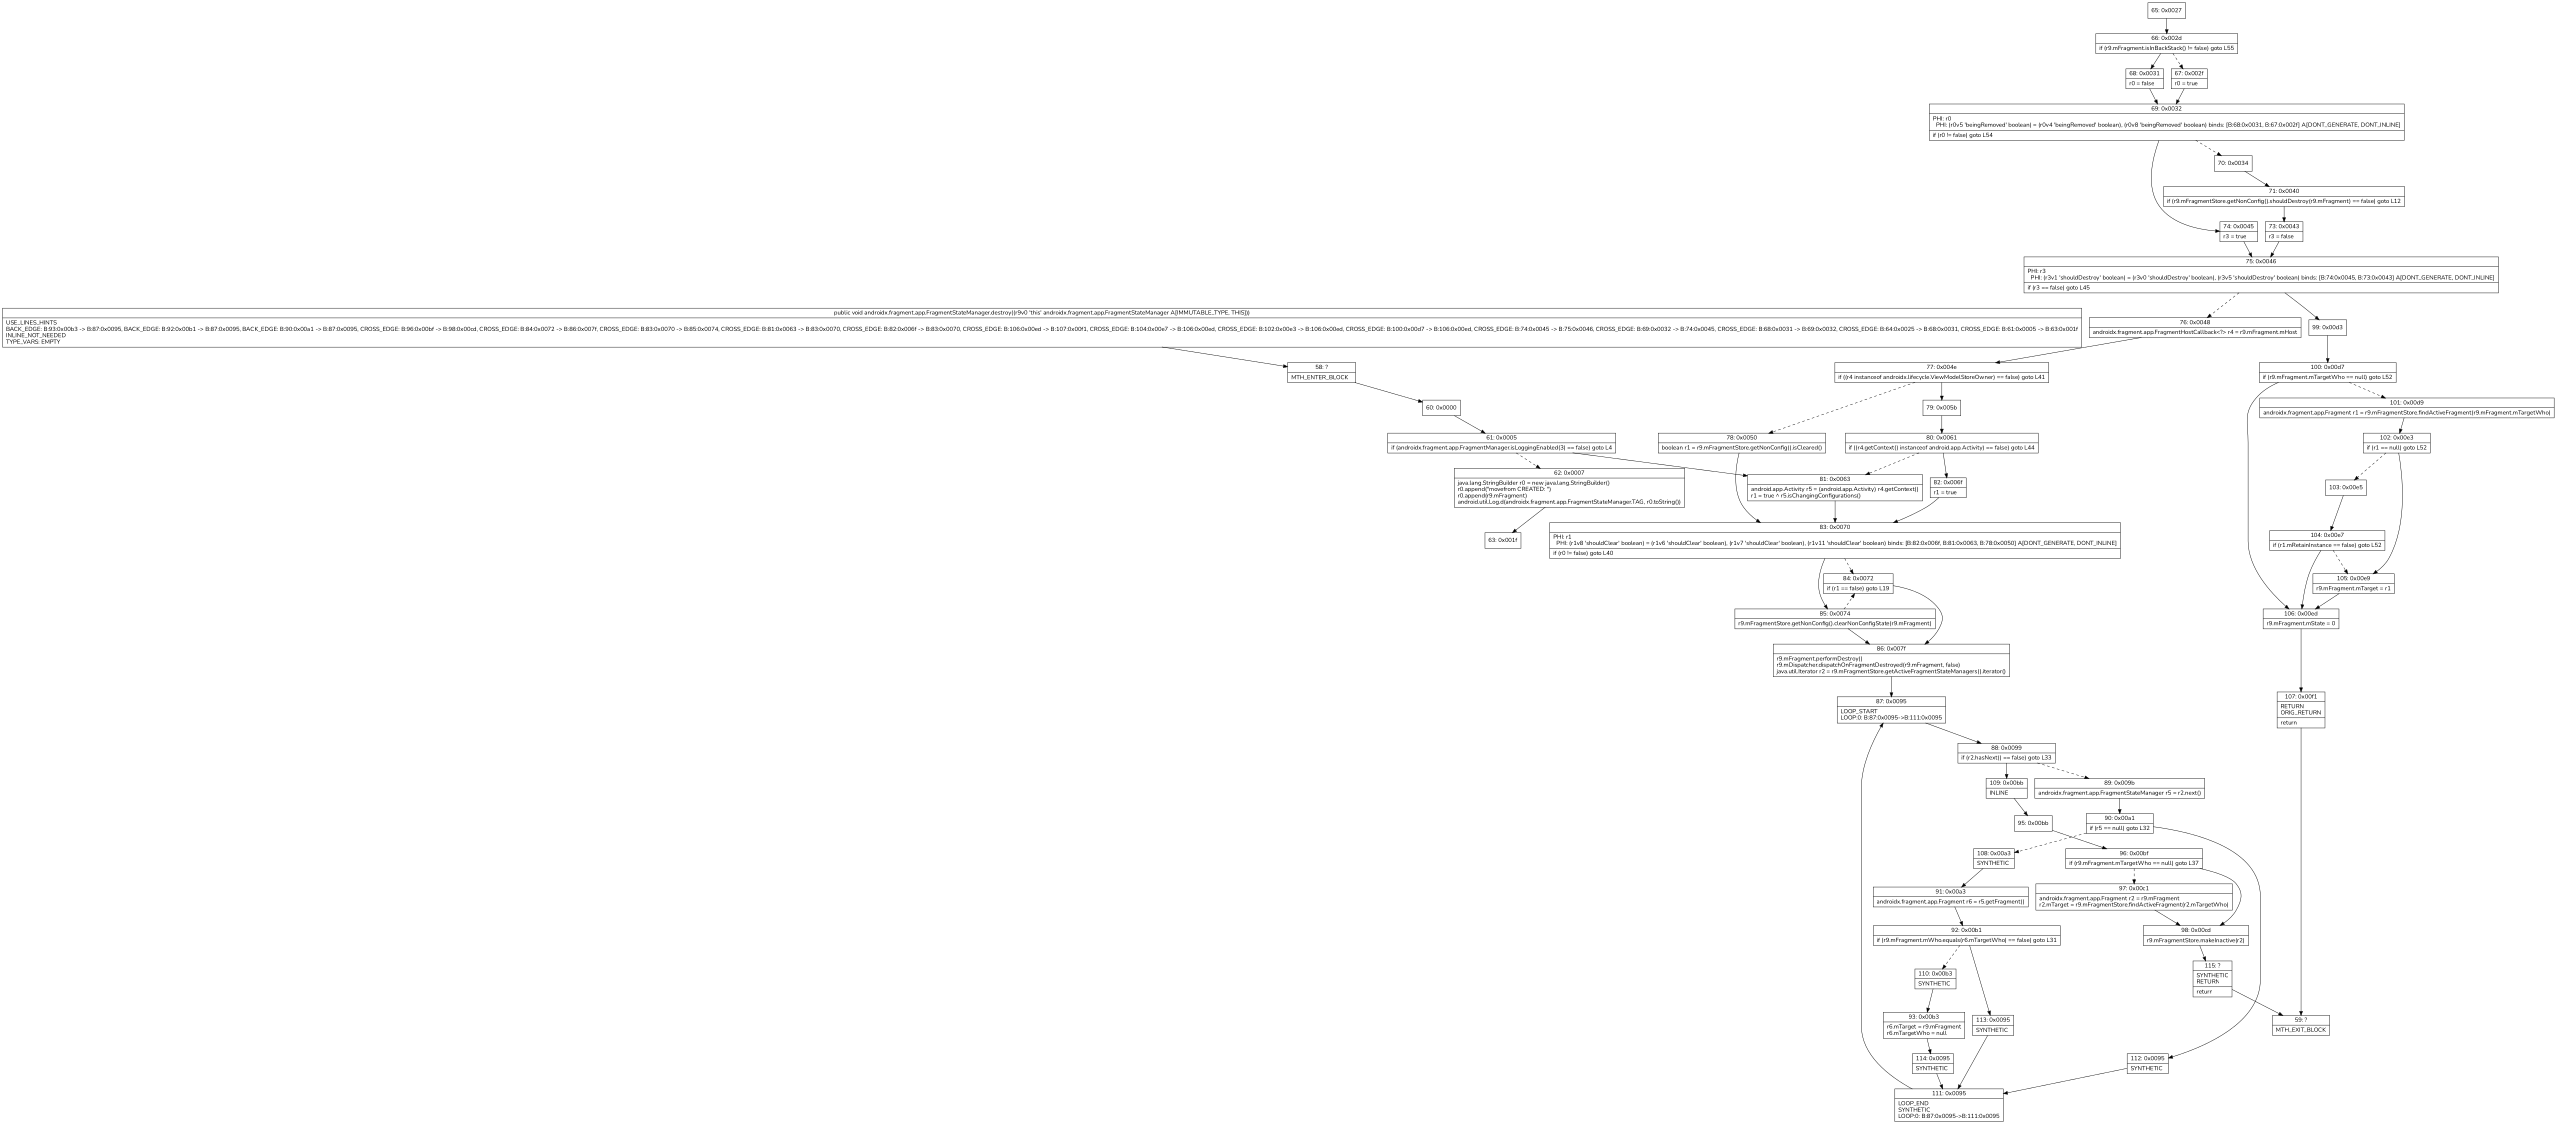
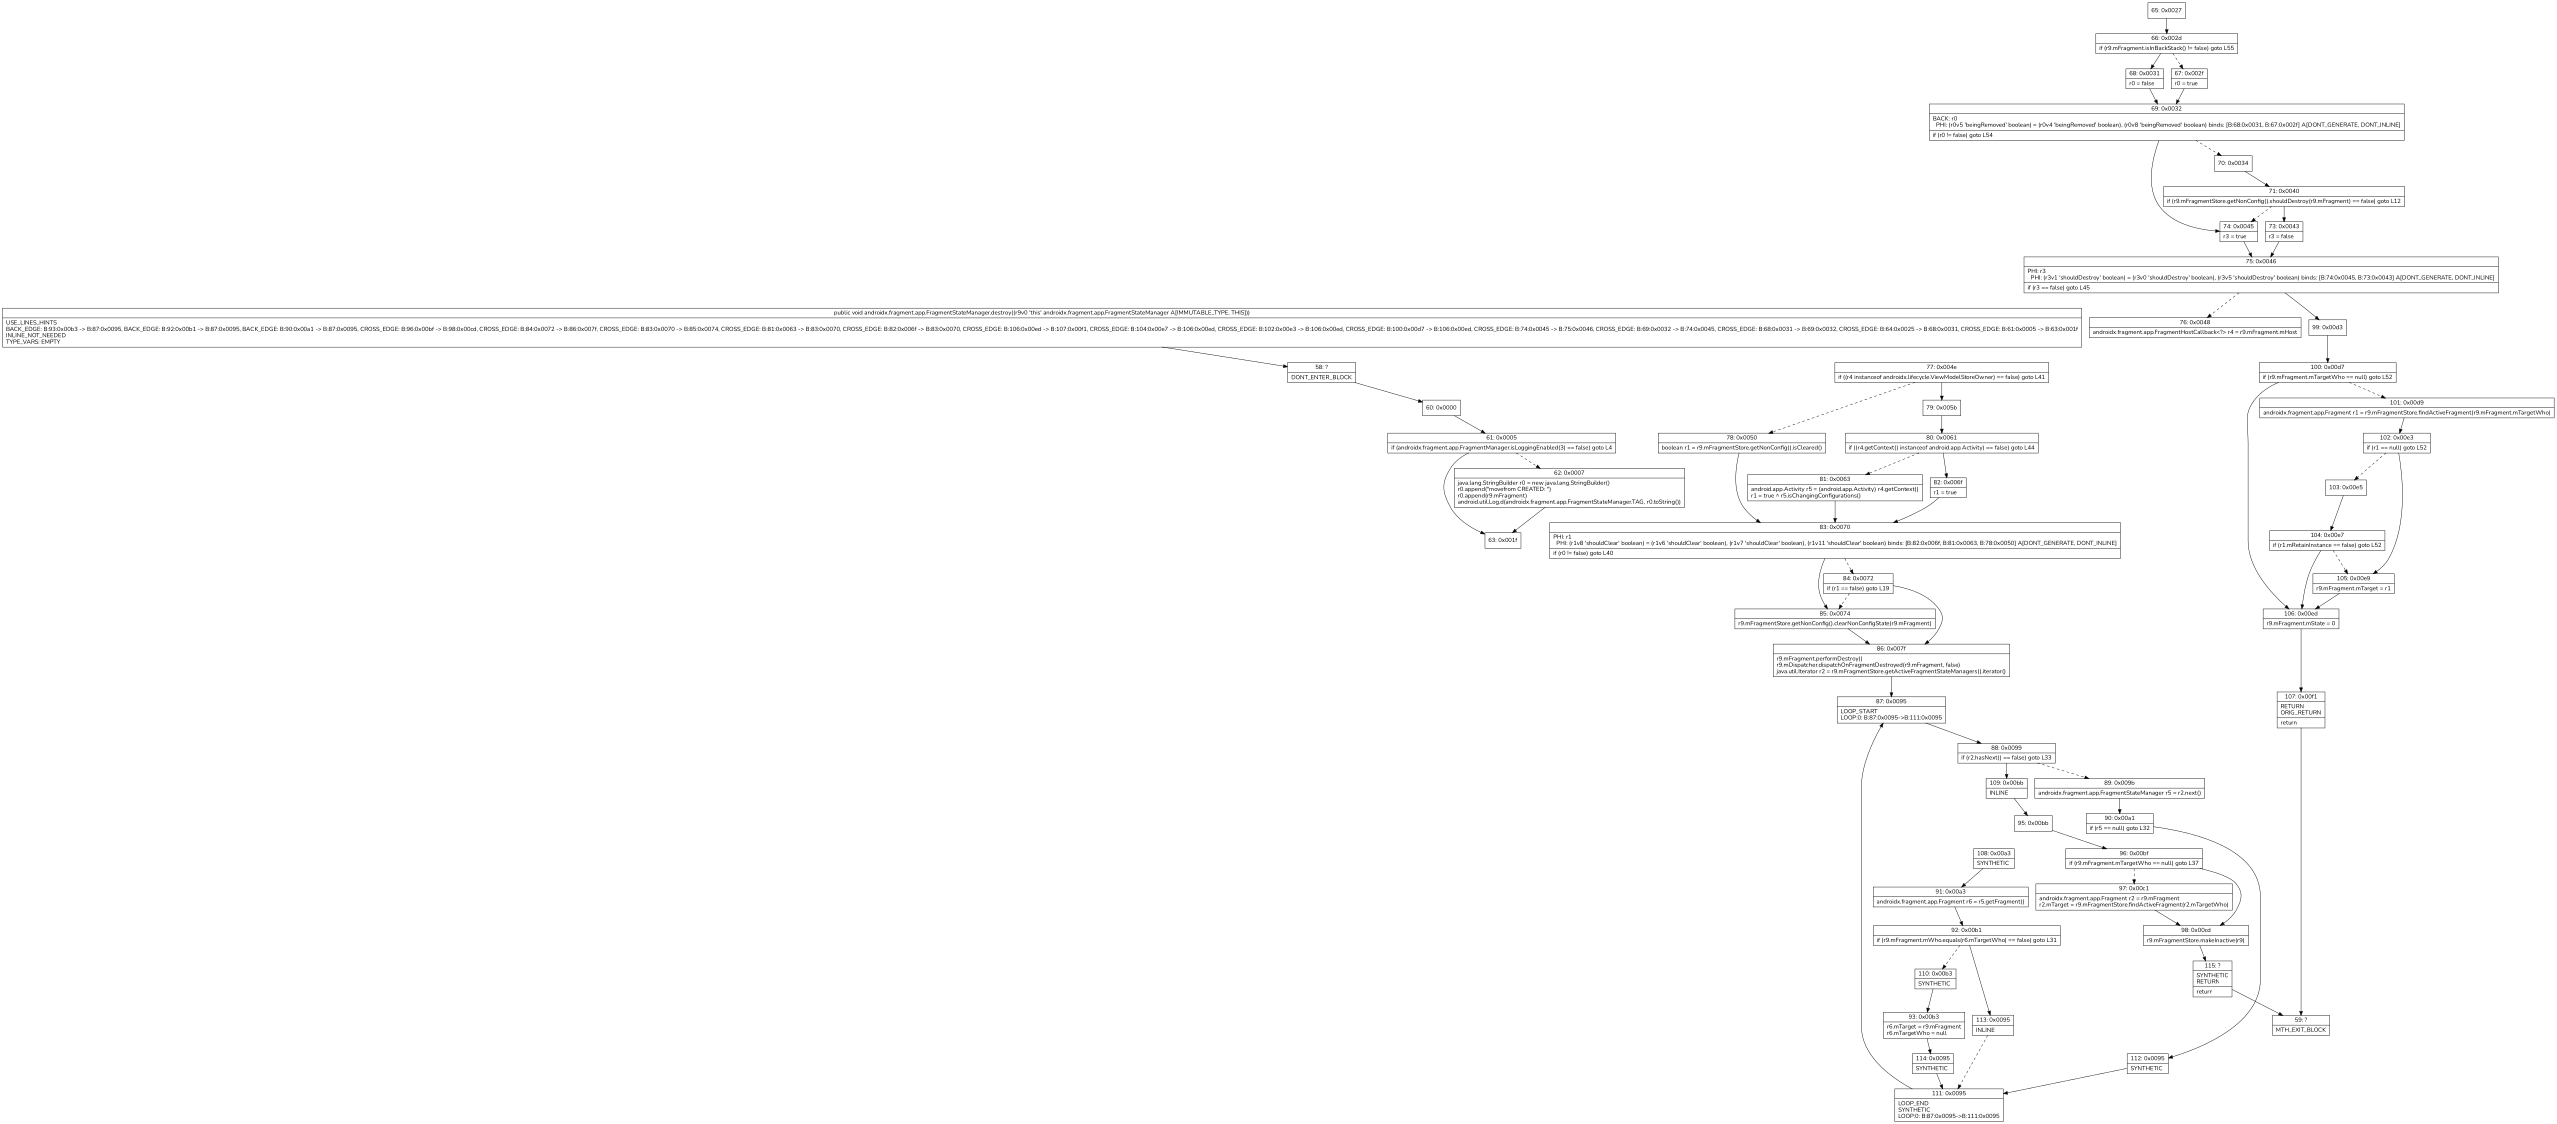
node "69: 0x0032": text "PHI: r0" -> "BACK: r0"
edge "71: 0x0040" -> "74: 0x0045": added
edge "76: 0x0048" -> "77: 0x004e": removed
node "58: ?": text "MTH_ENTER_BLOCK" -> "DONT_ENTER_BLOCK"
edge "61: 0x0005" -> "81: 0x0063": now "61: 0x0005" -> "63: 0x001f"
edge "85: 0x0074" -> "84: 0x0072": reversed
edge "90: 0x00a1" -> "108: 0x00a3": removed
node "98: 0x00cd": text "r9.mFragmentStore.makeInactive(r2)" -> "r9.mFragmentStore.makeInactive(r9)"
node "113: 0x0095": text "SYNTHETIC" -> "INLINE"
edge "113: 0x0095" -> "111: 0x0095": style solid -> dashed
